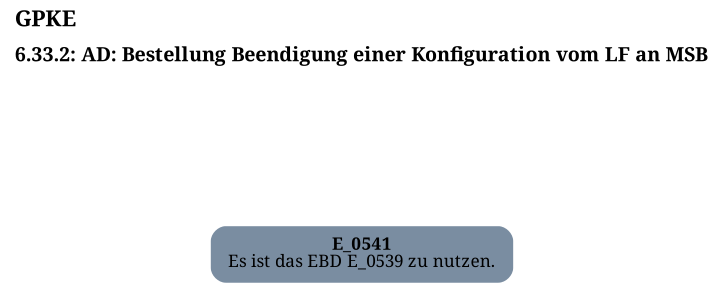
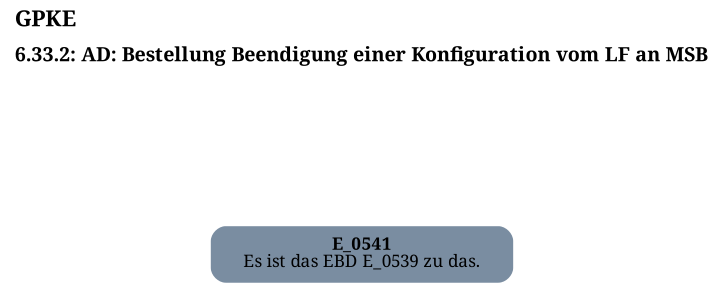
node "E_0541": text "Es ist das EBD E_0539 zu nutzen." -> "Es ist das EBD E_0539 zu das."
